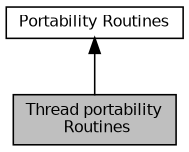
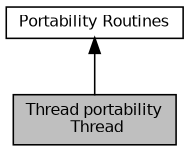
node "Thread portability Routines": label "Thread portability Routines" -> "Thread portability Thread"
